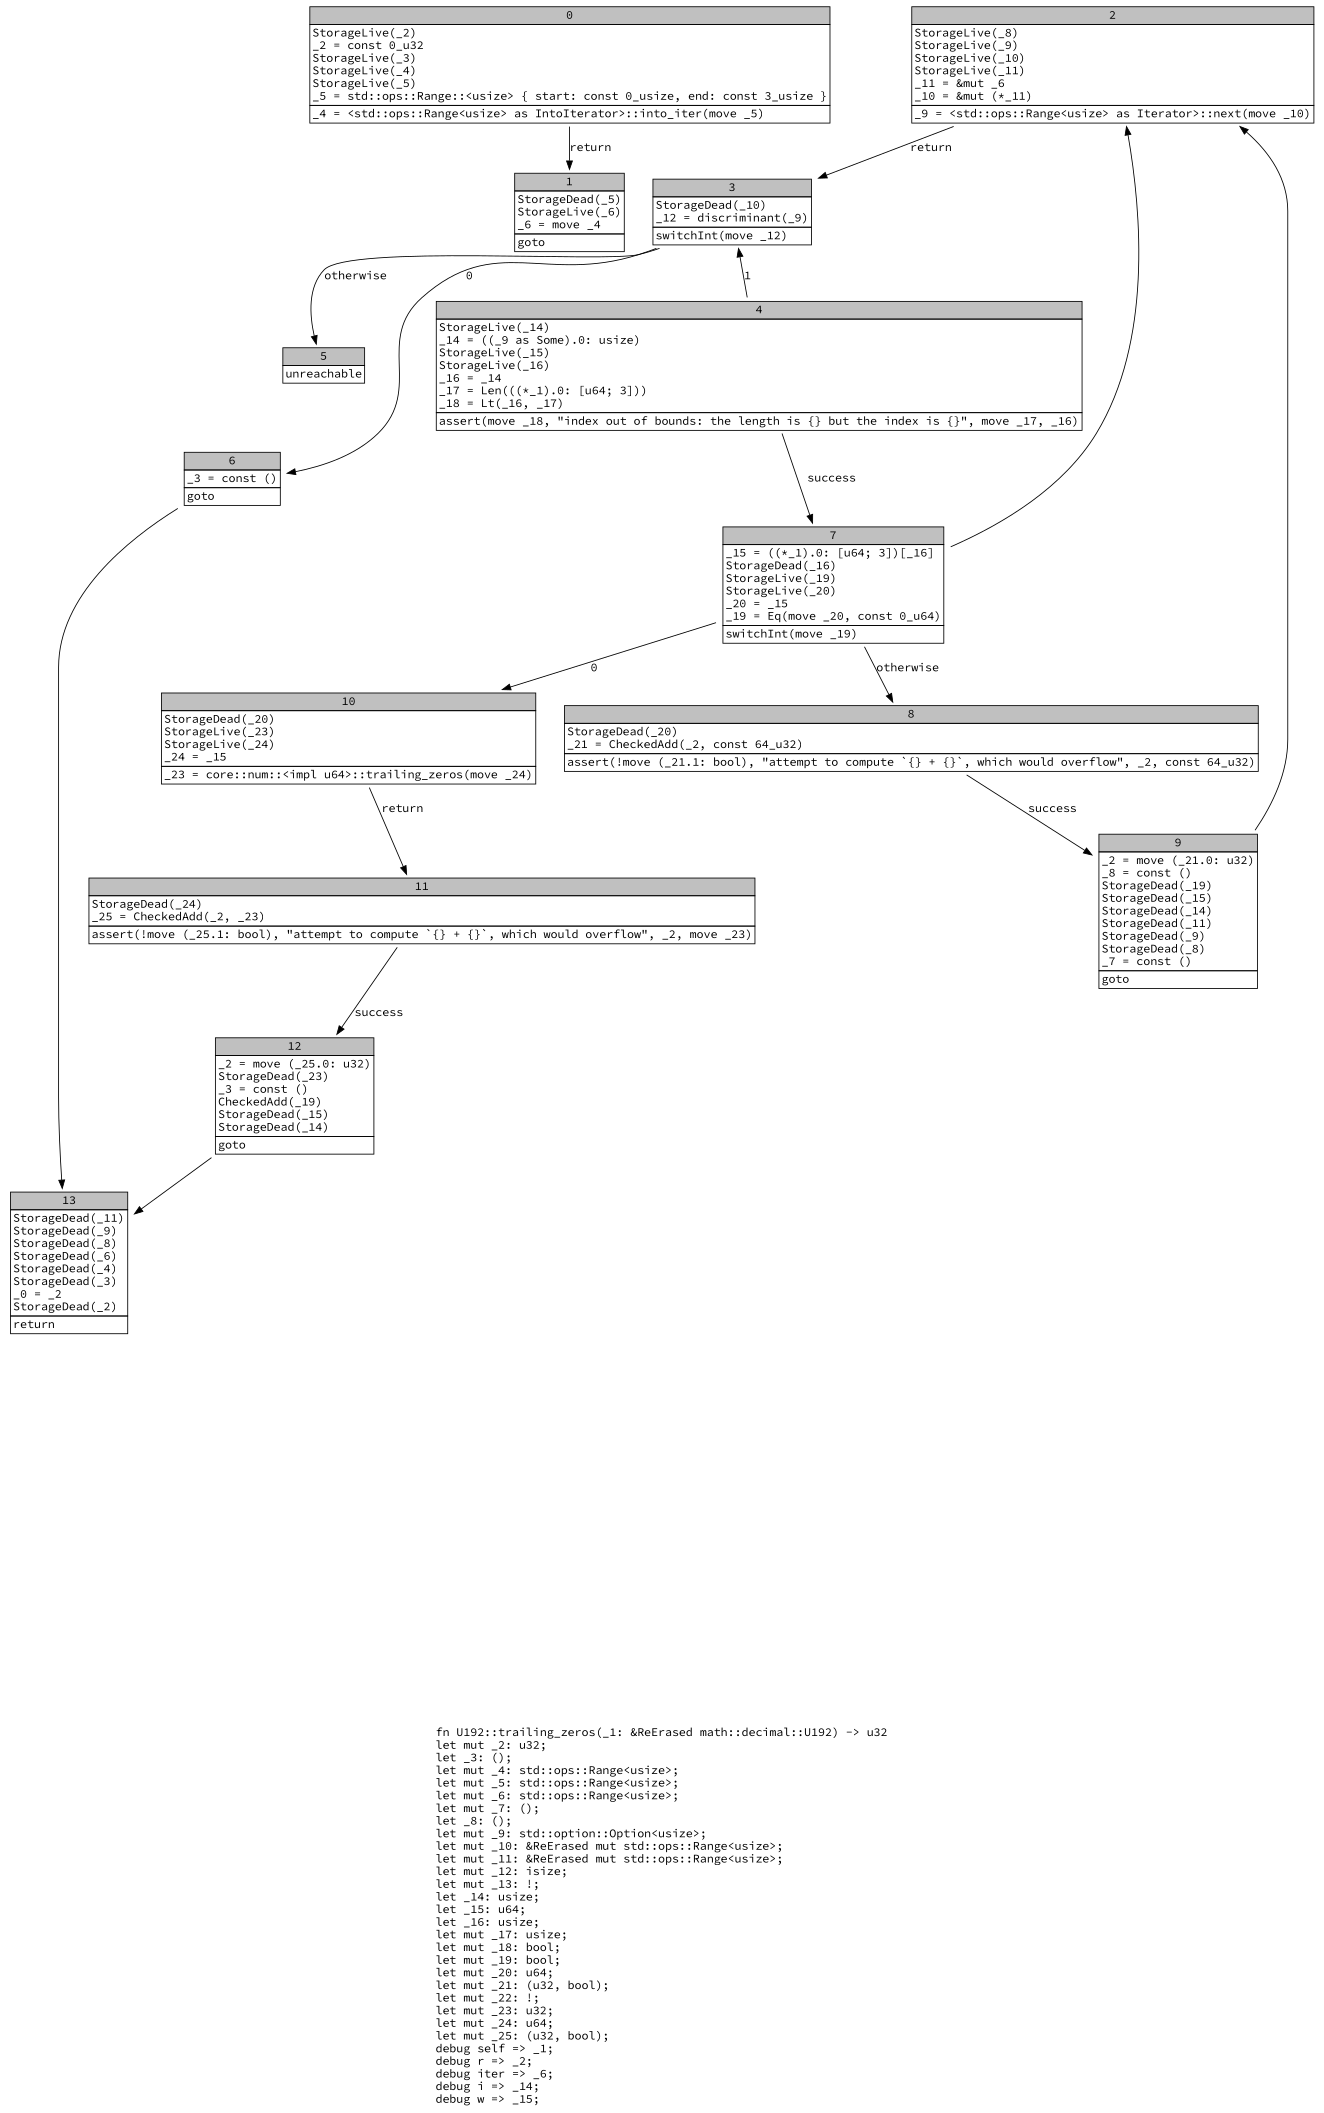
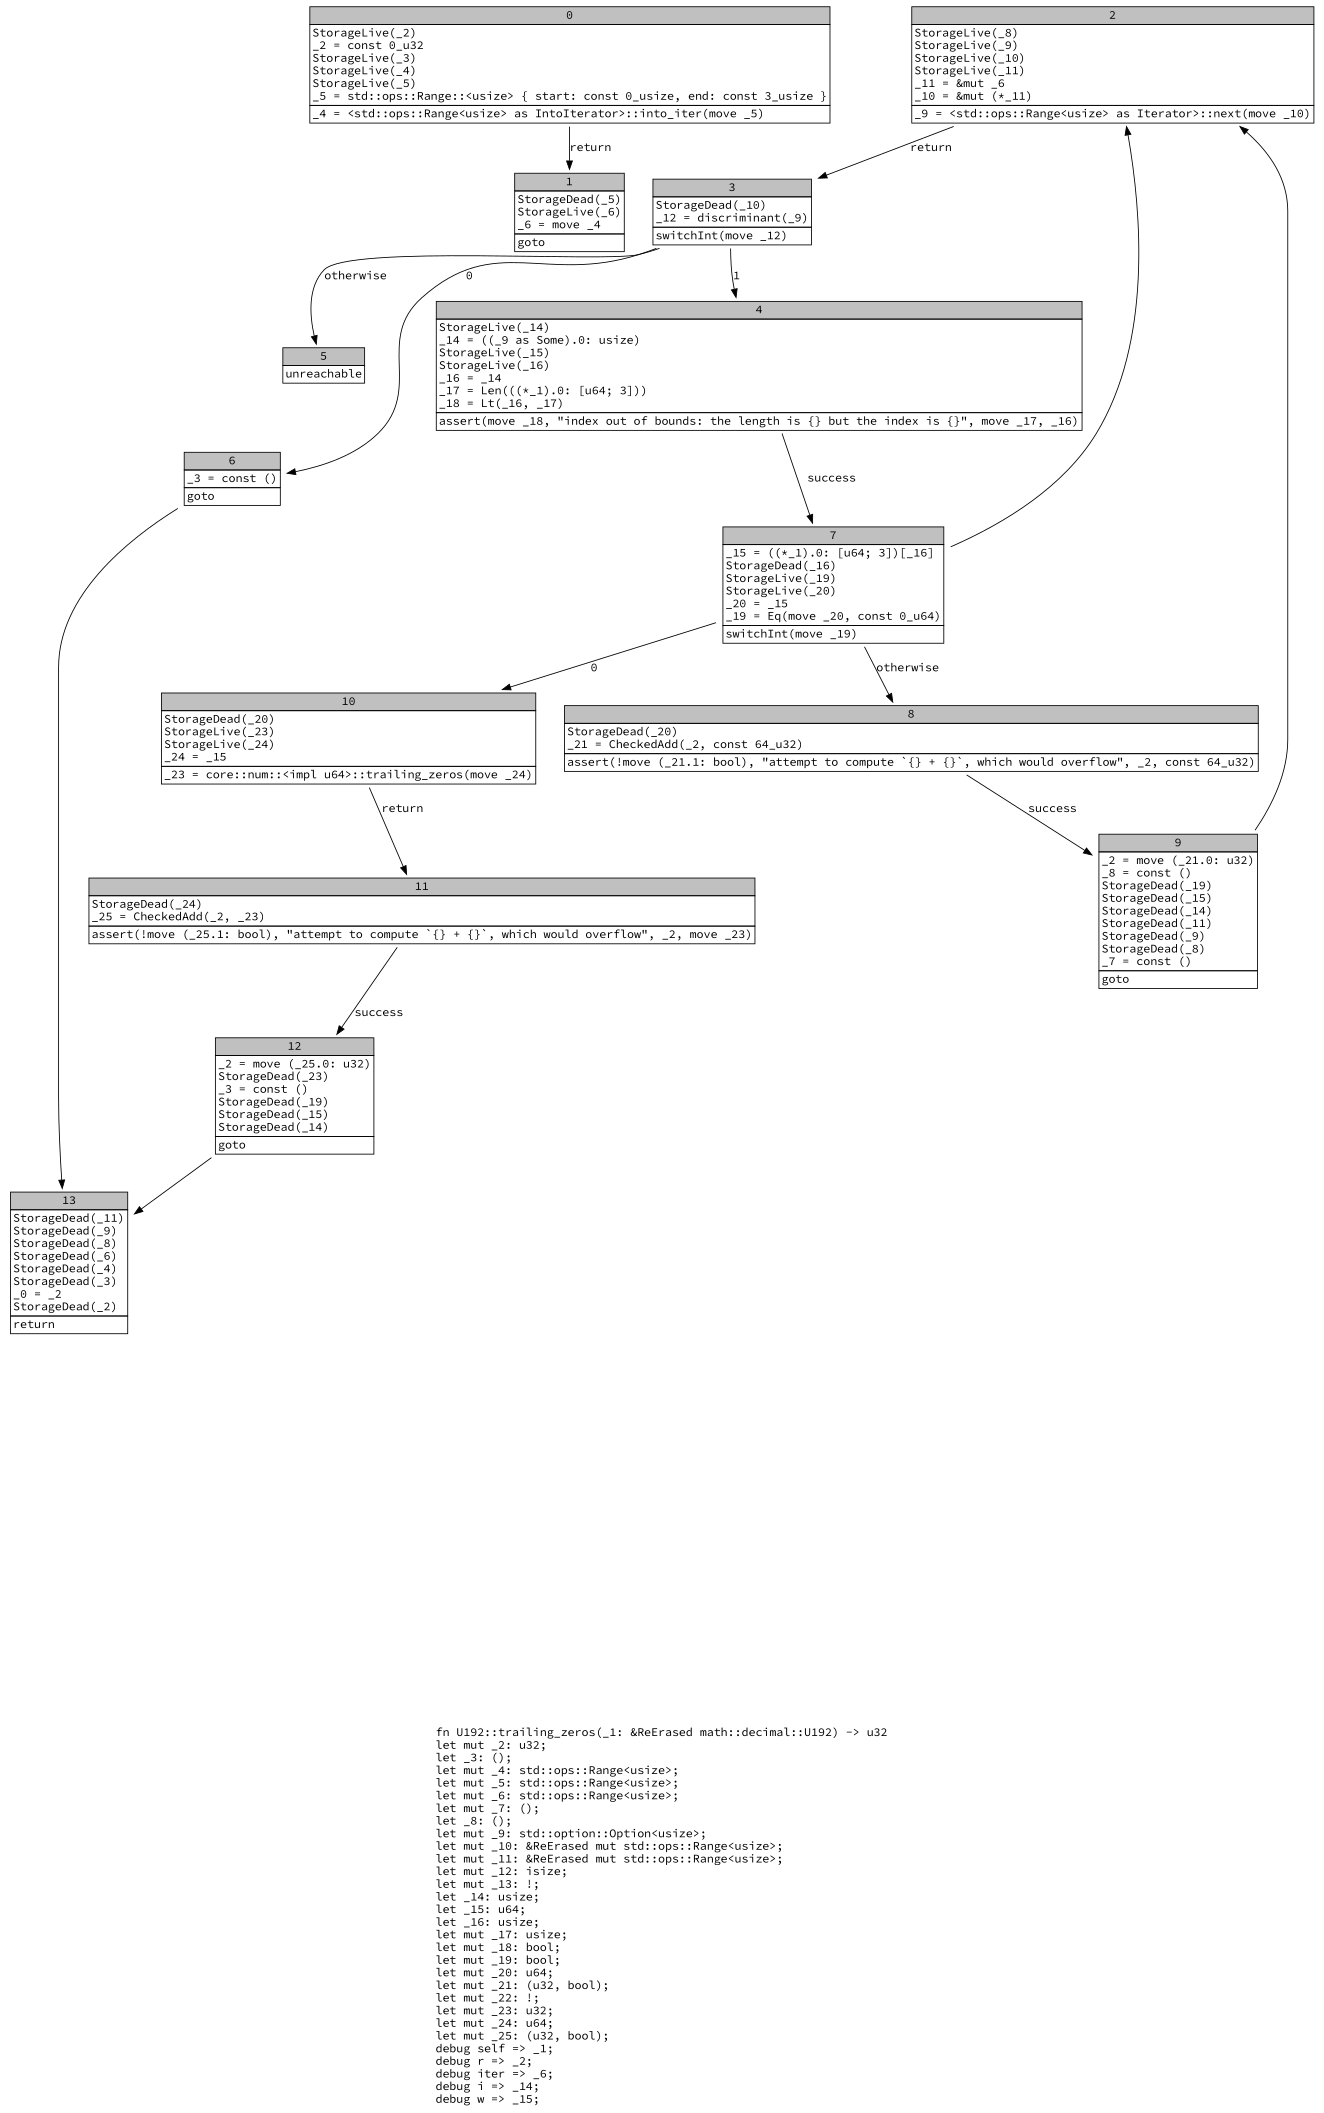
edge "4" -> "3": reversed
node "12": text "CheckedAdd(_19)" -> "StorageDead(_19)"
